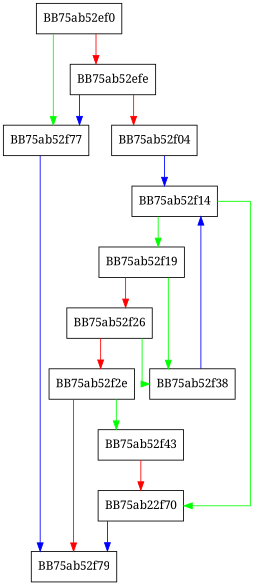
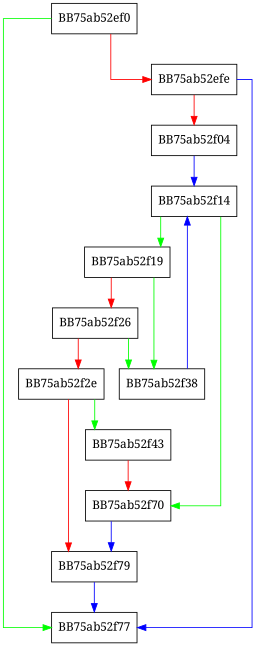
edge "BB75ab52f77" -> "BB75ab52f79": reversed
node "BB75ab22f70": label "BB75ab22f70" -> "BB75ab52f70"
